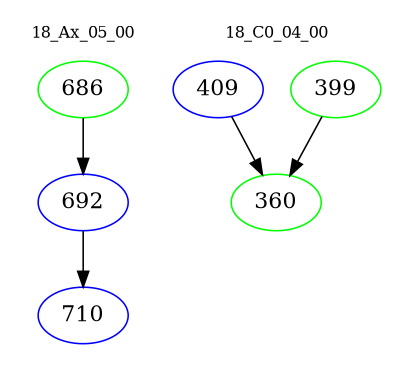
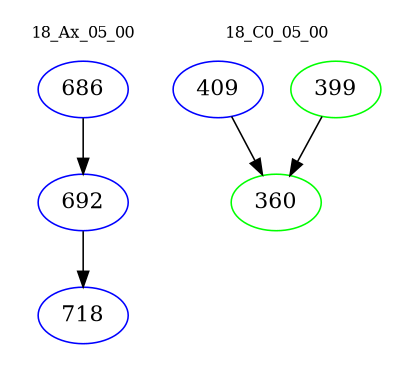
cluster "18_C0_04_00": label "18_C0_04_00" -> "18_C0_05_00"
node "686": color green -> blue
node "710": label "710" -> "718"
